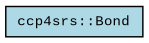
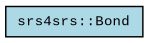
node "ccp4srs::Bond": label "ccp4srs::Bond" -> "srs4srs::Bond"
